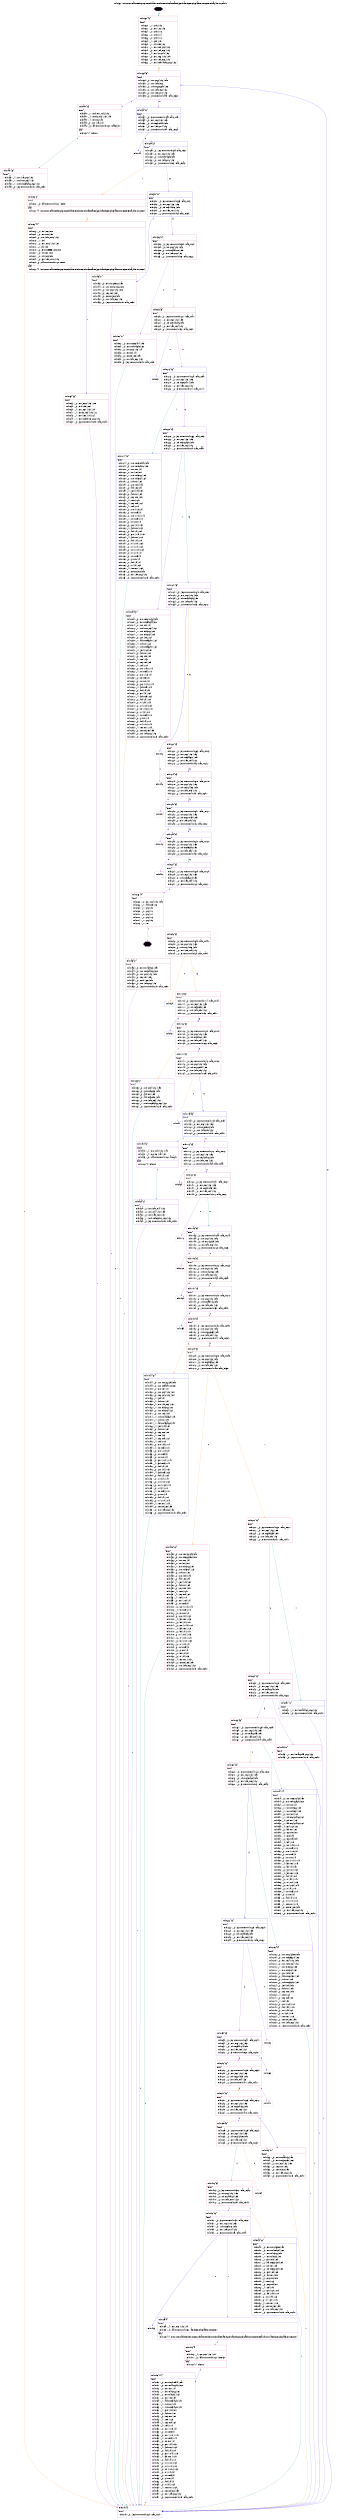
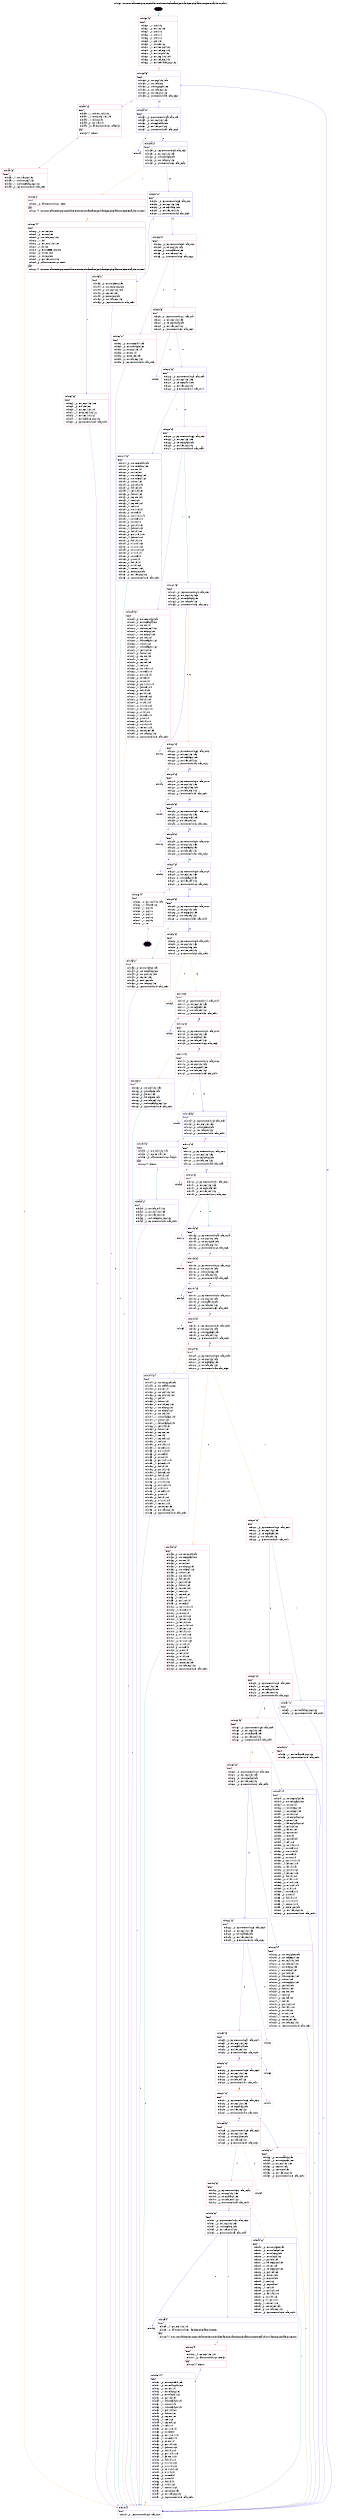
edge "0x4015a4 [22]" -> "0x4015ba [22]": added, label "21"
edge "0x401dd6" -> "0x401da8": now "0x401660 [25]" -> "0x401da8"
node "0x4016dd [25]": added
